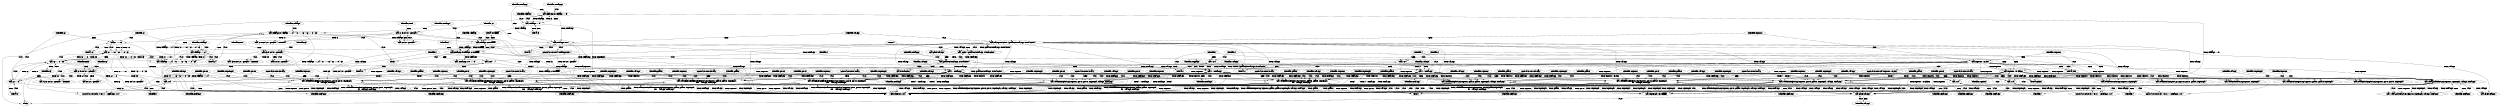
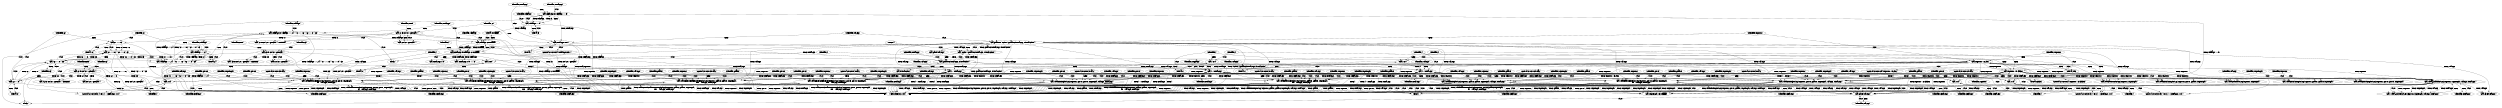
edge "(Literal,5)" -> "(Call,refFlags >> 5)": label "CFG: " -> "AST: "
node "(Call,refSegs = (Guint *)gmallocn(nRefSegs, sizeof(Guint)))": label "(Call,refSegs = (Guint *)gmallocn(nRefSegs, sizeof(Guint)))" -> "(Call,gFalse = (Guint *)gmallocn(nRefSegs, sizeof(Guint)))"
edge "(Call,refFlags << 24)" -> "(Literal,24)": label "AST: " -> "CFG: "
edge "(Call,refFlags >> 5)" -> "(MethodReturn,void)": label "DDG: segLength" -> "DDG: refFlags"
node "(Call,nRefSegs + 9)": added
node "(ControlStructure,if (segNum <= 65536))": added
